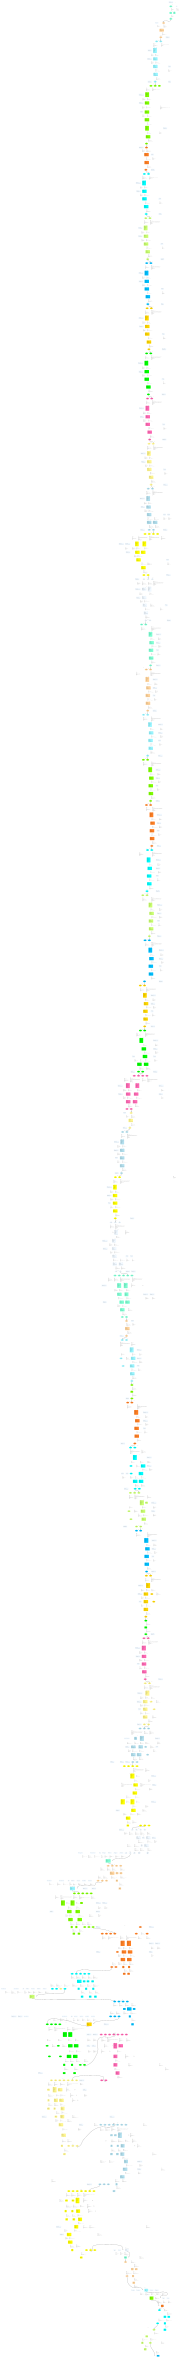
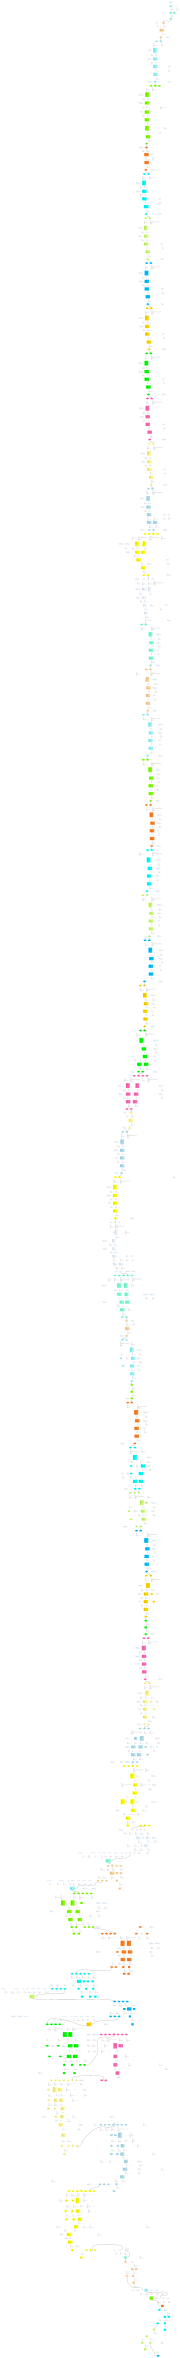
node "Dma out epoch=51. sw=1-> mem=20 axi port=1 STREAM_ENG_V2 9": fillcolor khaki1 -> cyan
